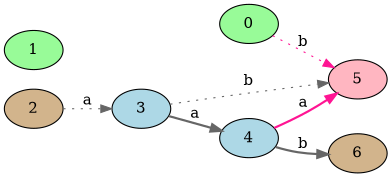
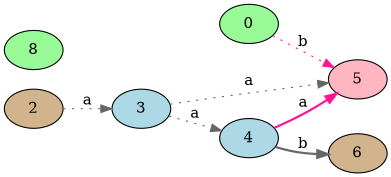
node "1": label "1" -> "8"
edge "3" -> "5": label "b" -> "a"
edge "3" -> "4": style bold -> dotted
